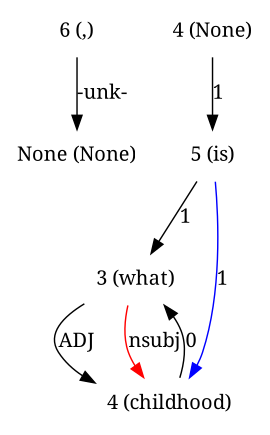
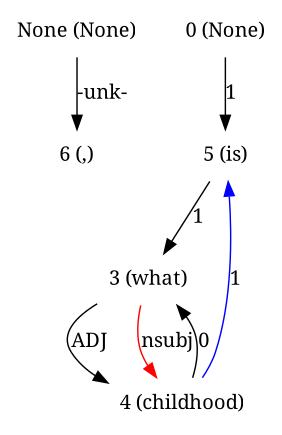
node "4 (None)": label "4 (None)" -> "0 (None)"
edge "6 (,)" -> "None (None)": reversed
edge "5 (is)" -> "4 (childhood)": reversed
